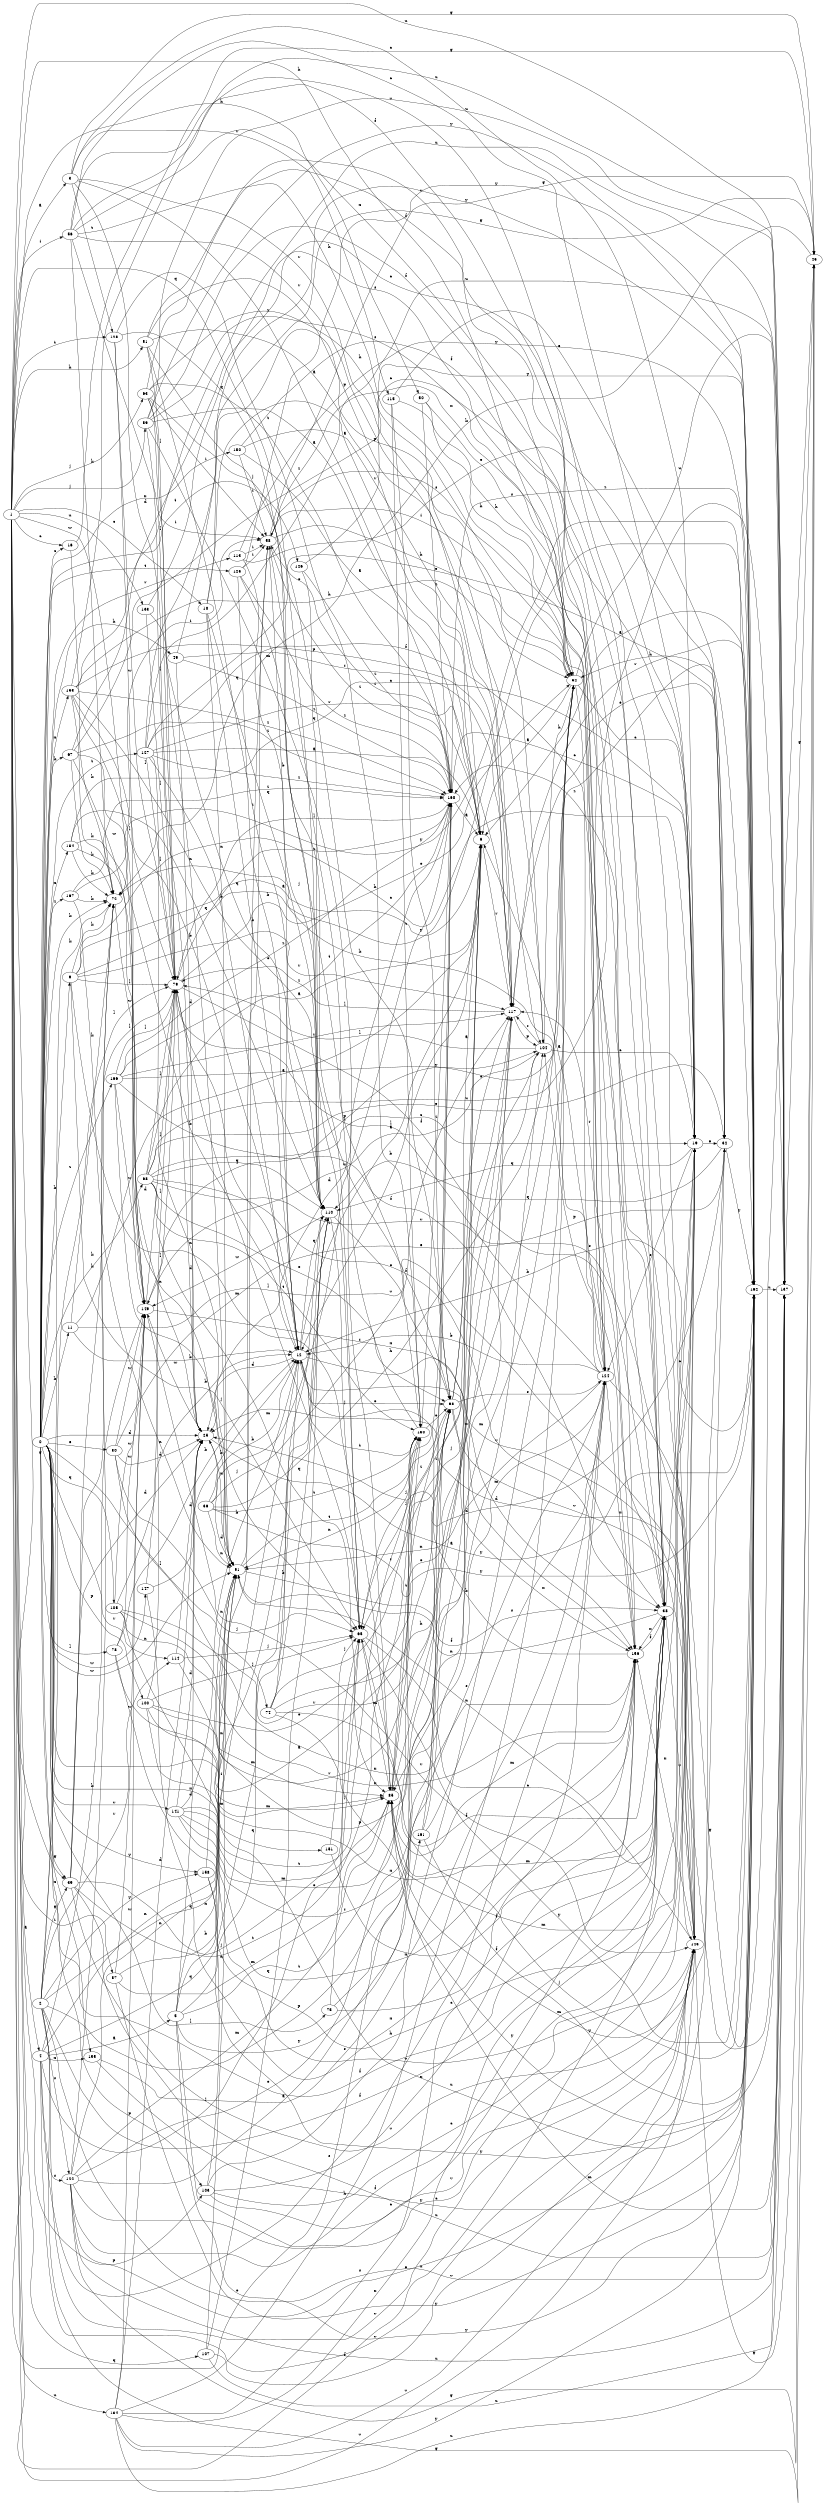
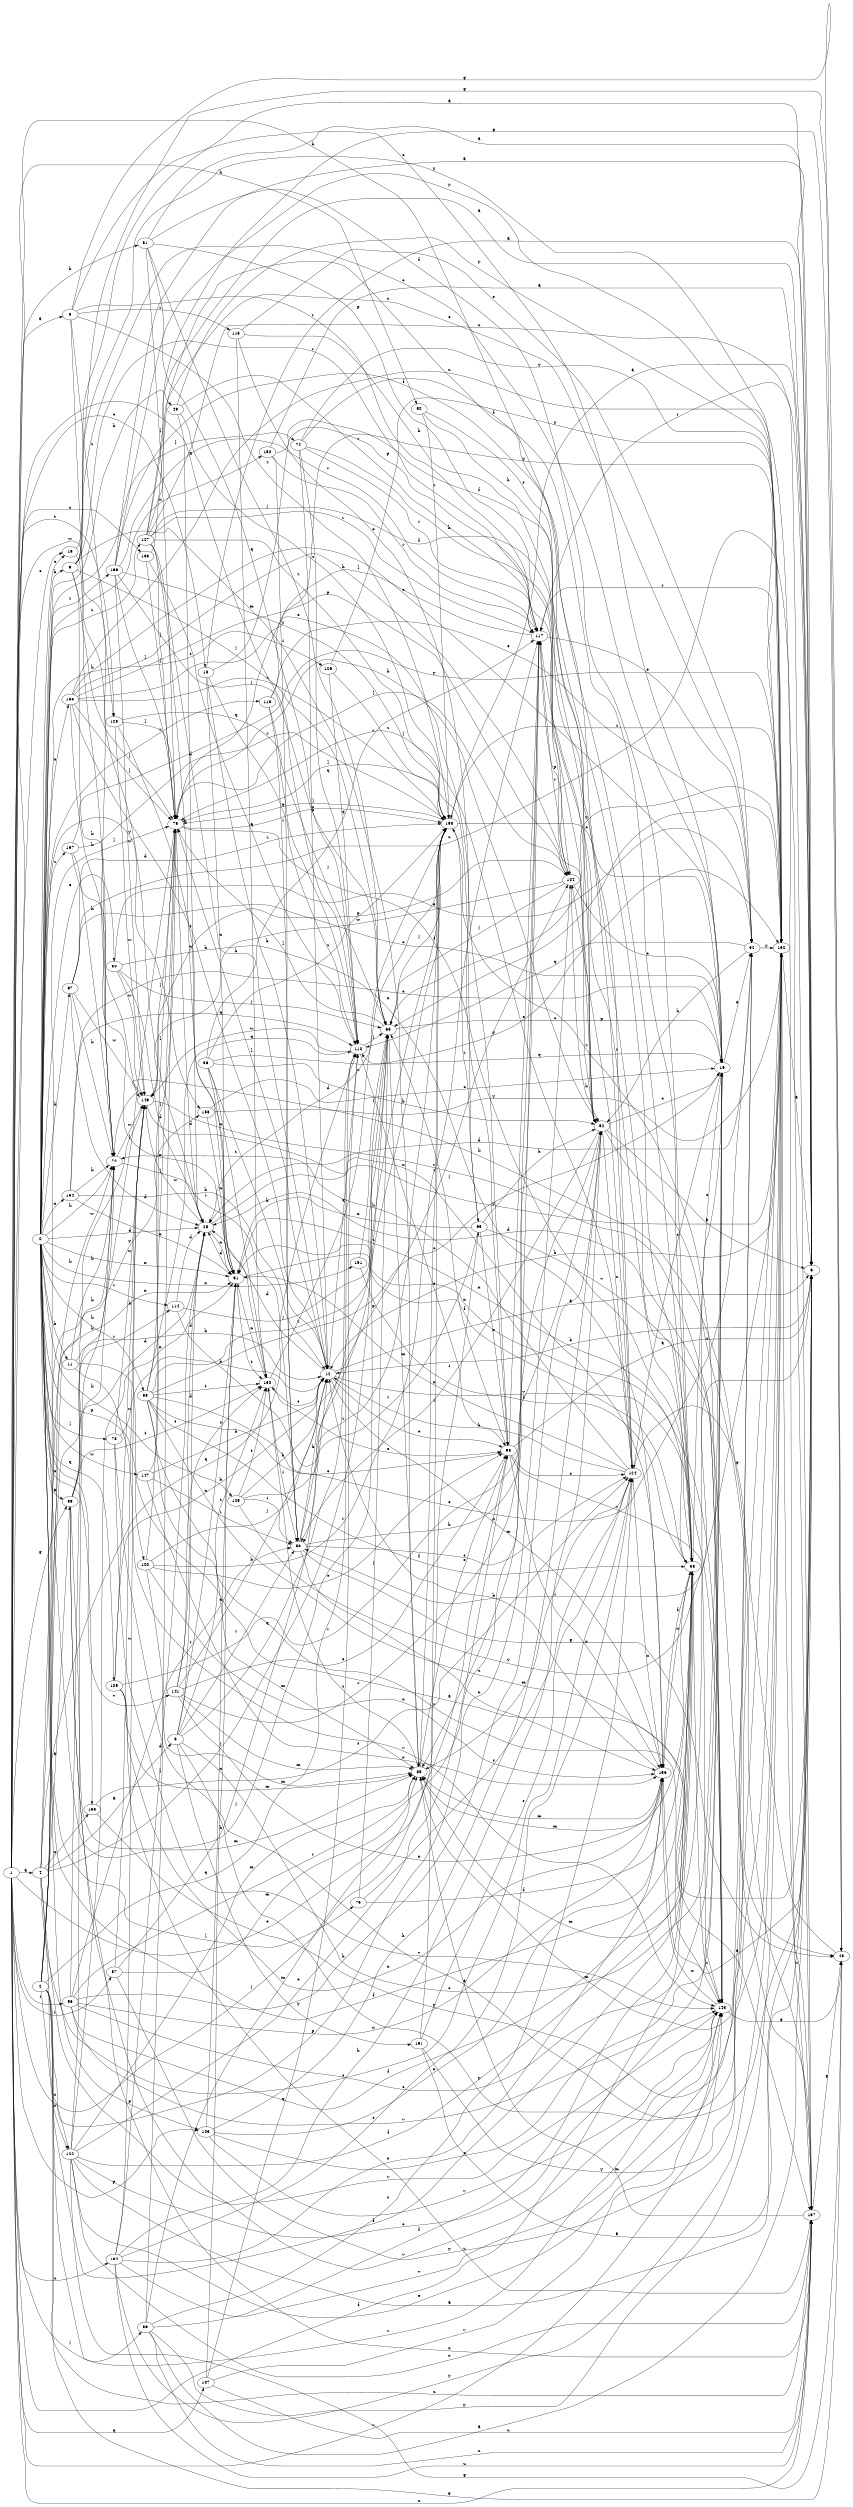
edge "63" -> "168": reversed
edge "91" -> "58": now "147" -> "58"
edge "105" -> "149": label "w" -> "h"
